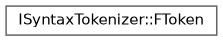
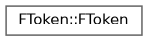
node "ISyntaxTokenizer::FToken": label "ISyntaxTokenizer::FToken" -> "FToken::FToken"
